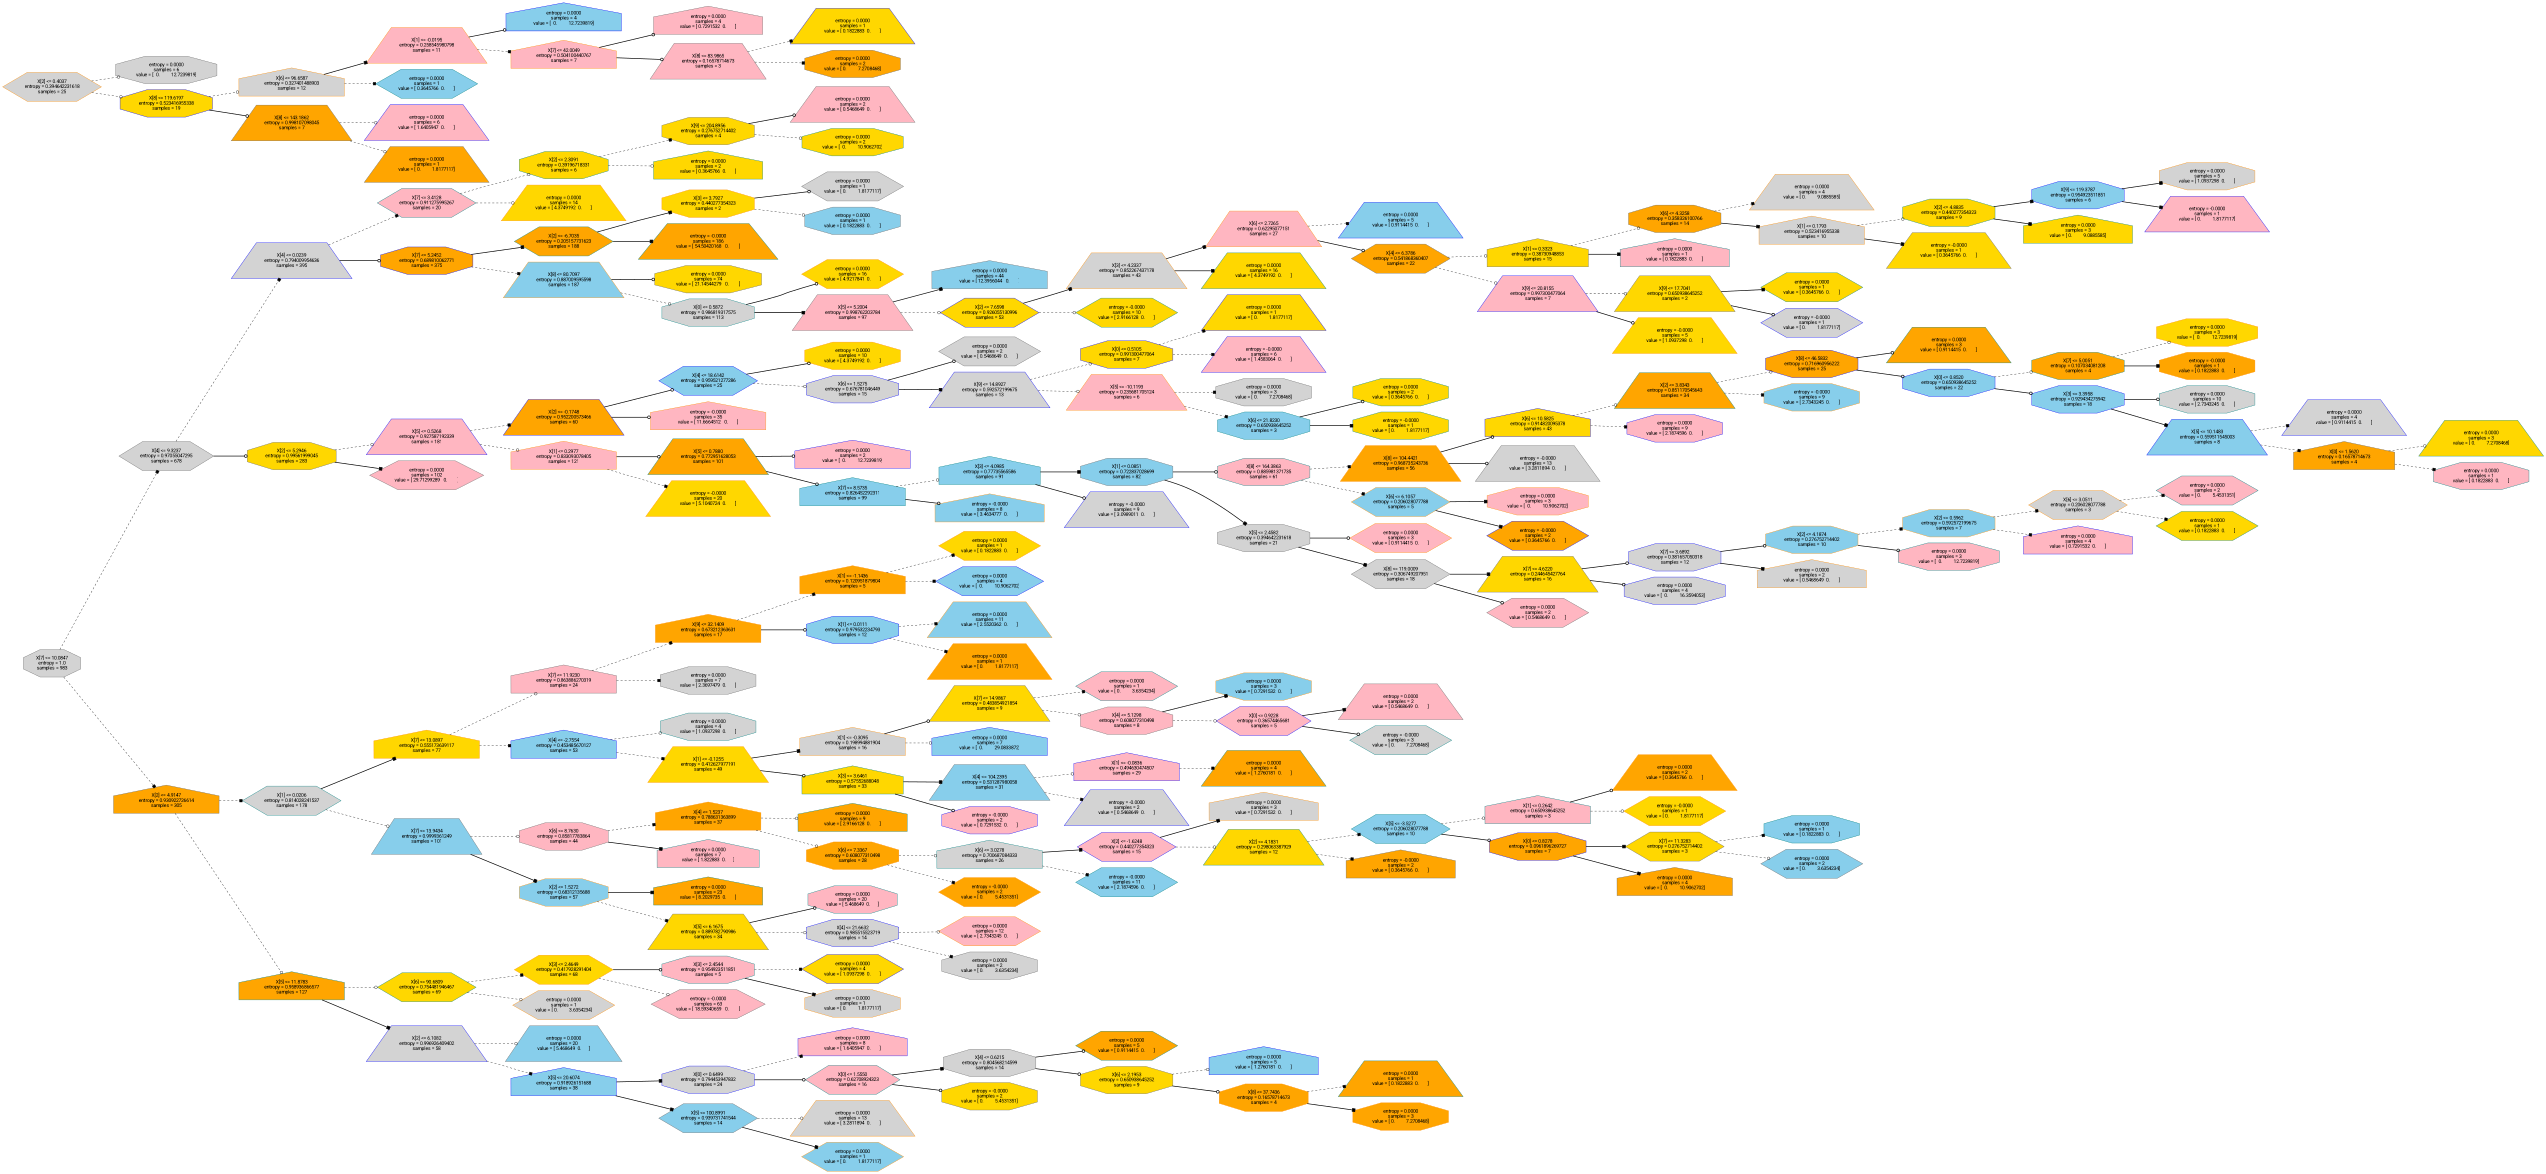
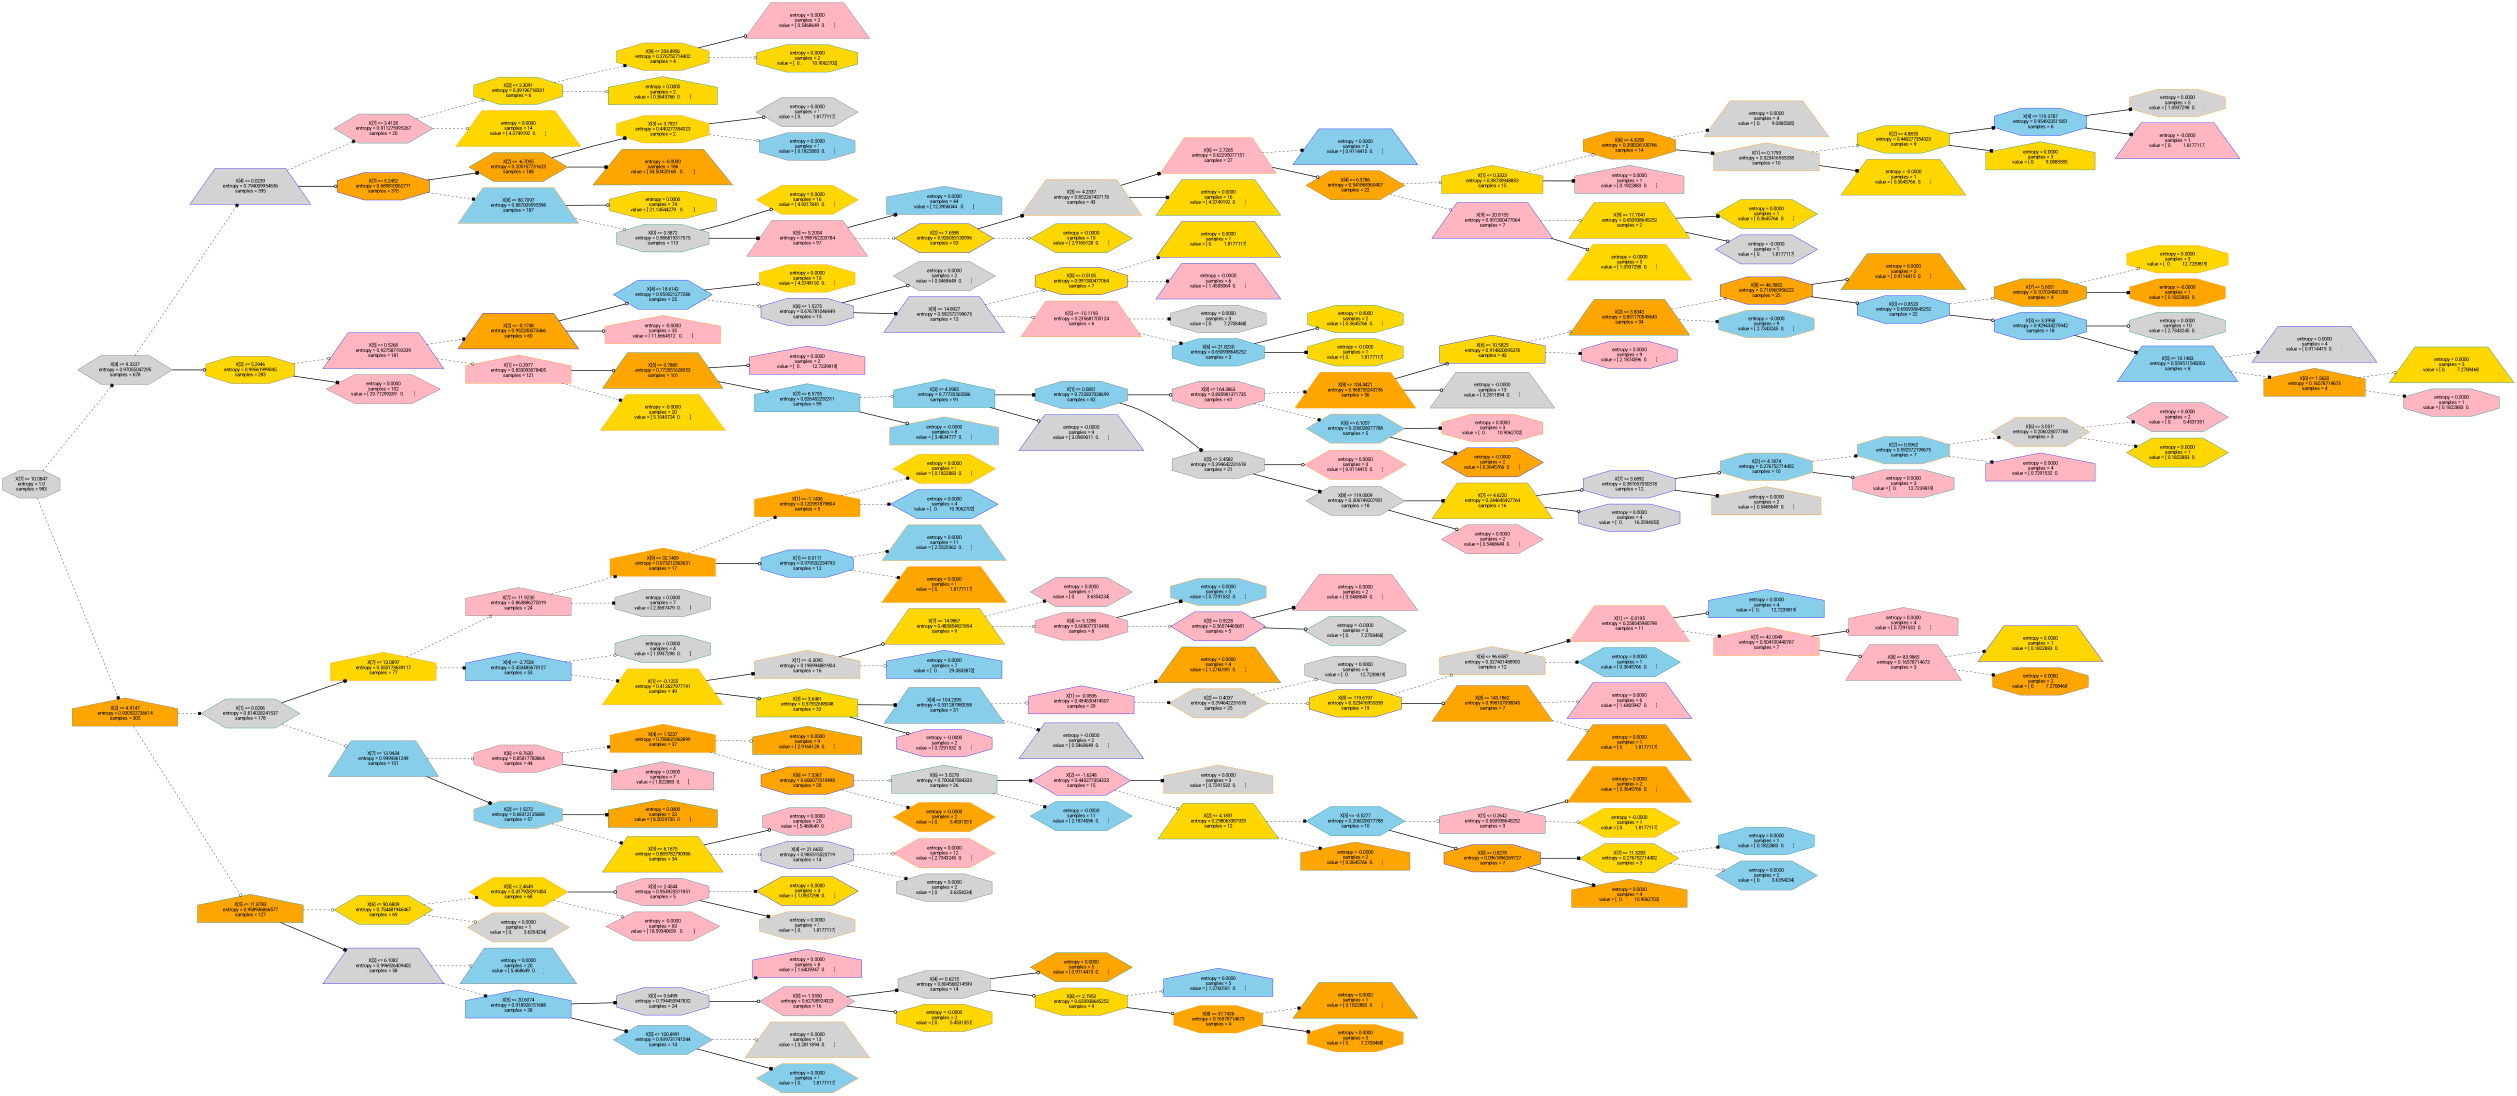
node "X[9] <= 20.8155 entropy = 0.997300477064 samples = 7": label "X[9] <= 20.8155 entropy = 0.997300477064 samples = 7" -> "X[9] <= 20.8155 entropy = 0.991300477064 samples = 7"
edge "X[1] <= -0.0836 entropy = 0.494630474507 samples = 29" -> "X[2] <= 0.4037 entropy = 0.394642231618 samples = 25": added
node "X[6] <= 7.3367 entropy = 0.608077310498 samples = 28": color darkorange -> blue
